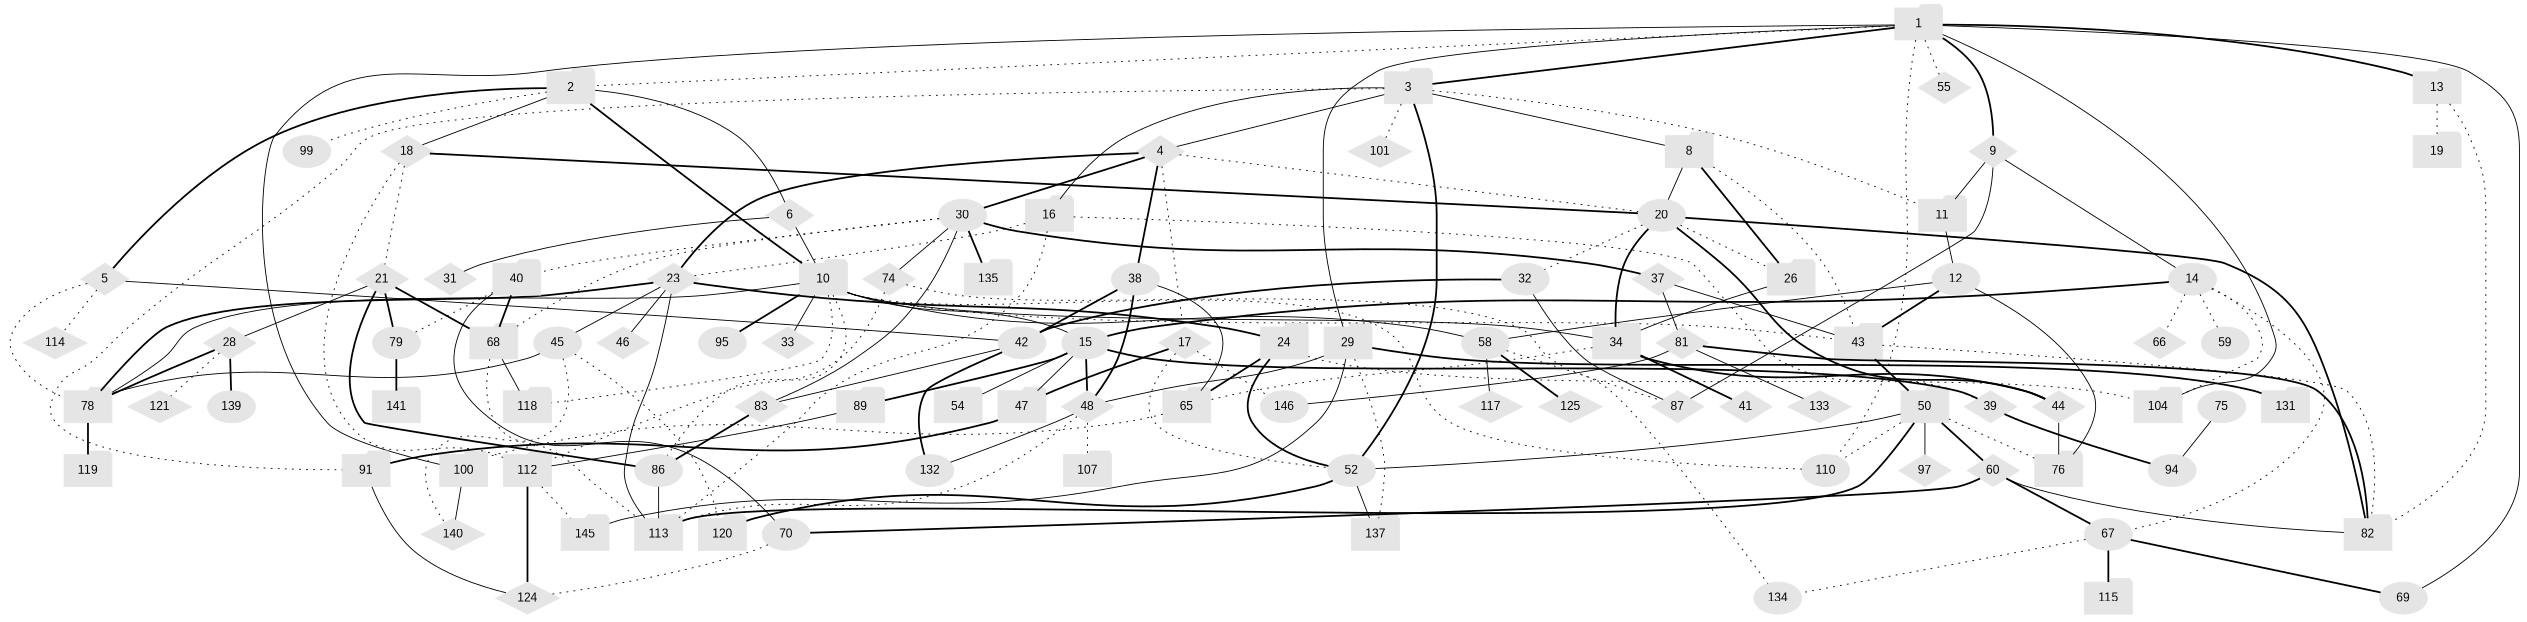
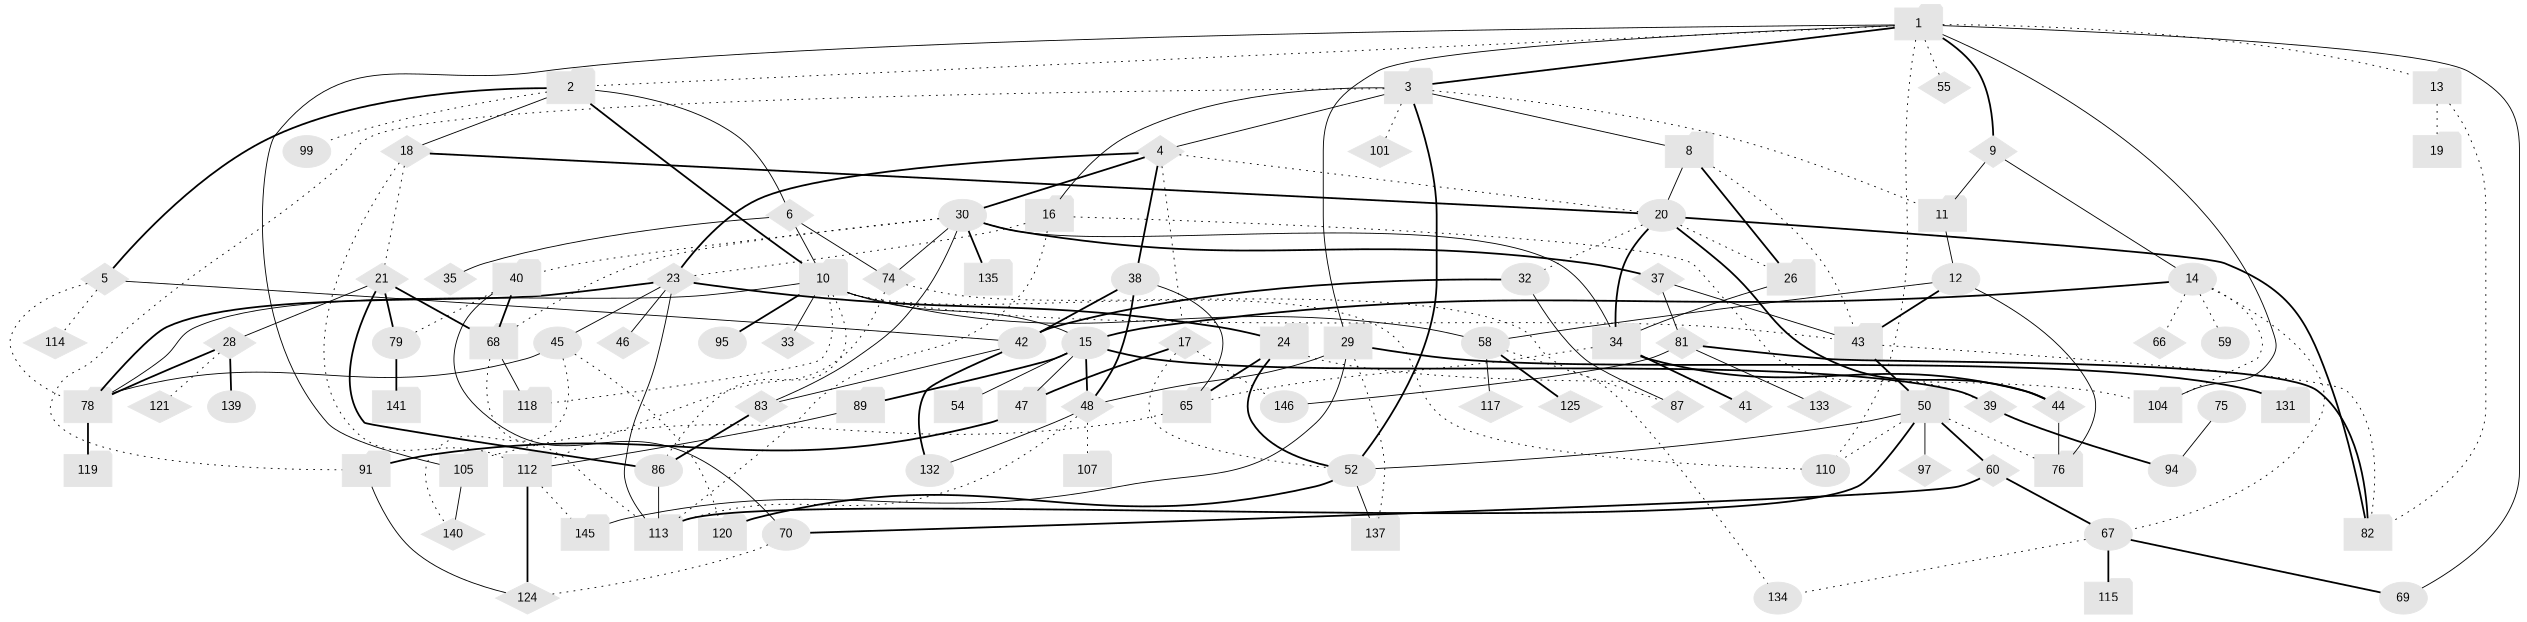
edge "1" -- "13": style bold -> dotted
edge "6" -- "74": added
node "31": label "31" -> "35"
edge "9" -- "87": removed
edge "10" -- "34": now "30" -- "34"
node "100": label "100" -> "105"
edge "60" -- "82": removed
